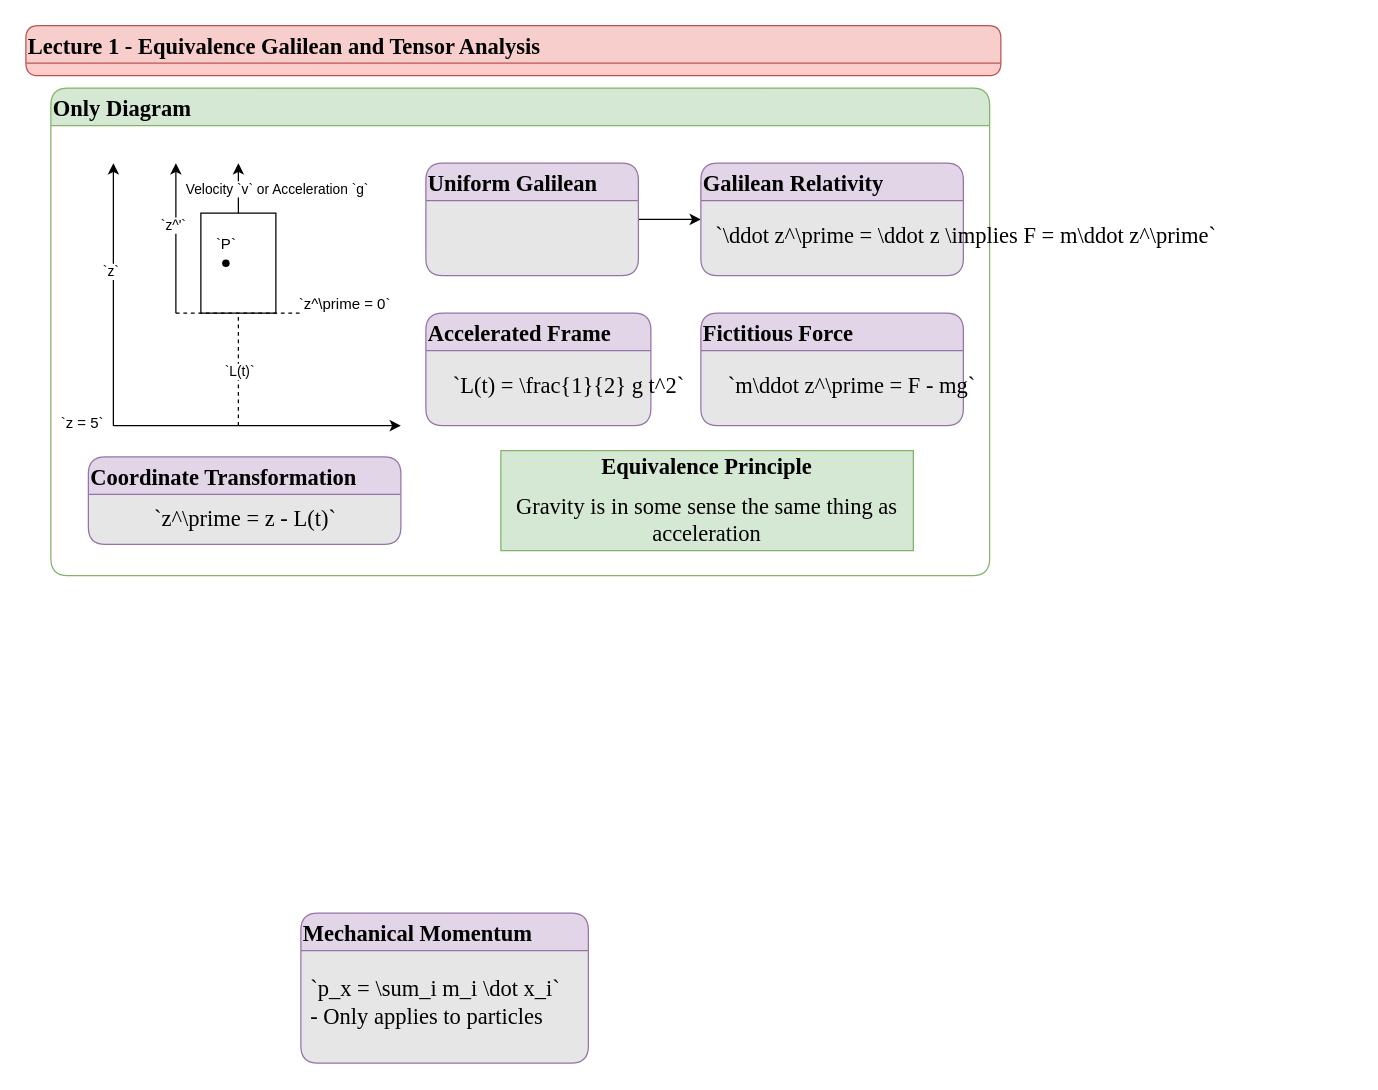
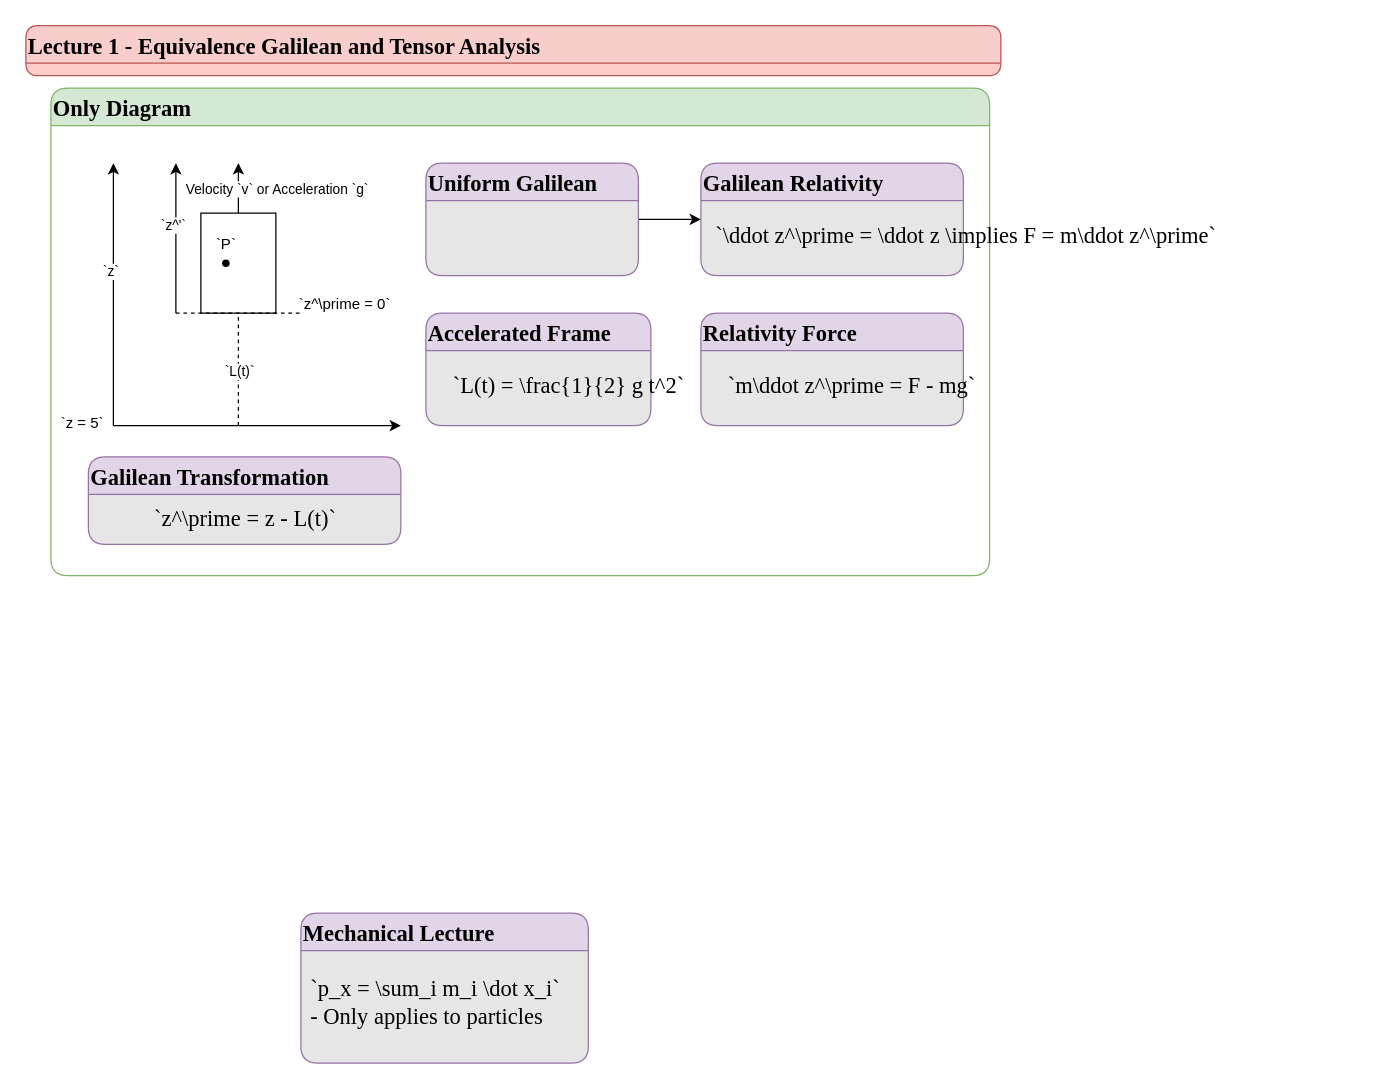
node "Fictitious Force": label "Fictitious Force" -> "Relativity Force"
node "Coordinate Transformation": label "Coordinate Transformation" -> "Galilean Transformation"
node "Equivalence Principle Gravity is in some sense the same thing as acceleration": removed
node "Mechanical Momentum": label "Mechanical Momentum" -> "Mechanical Lecture"
